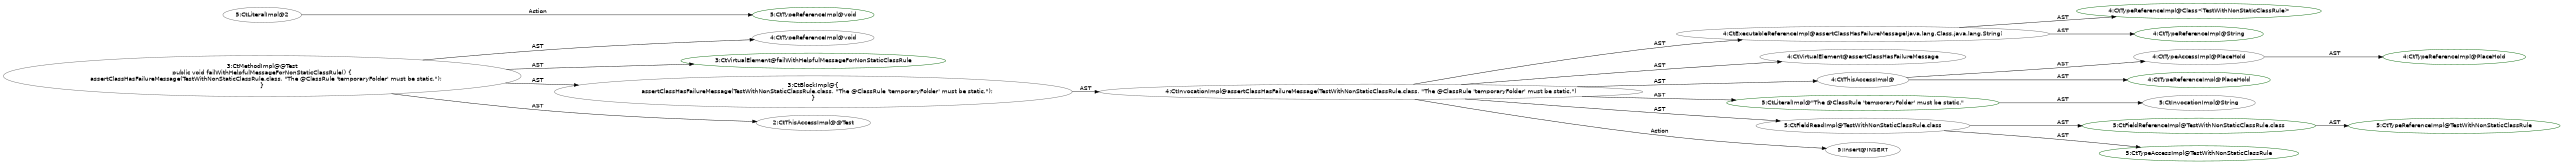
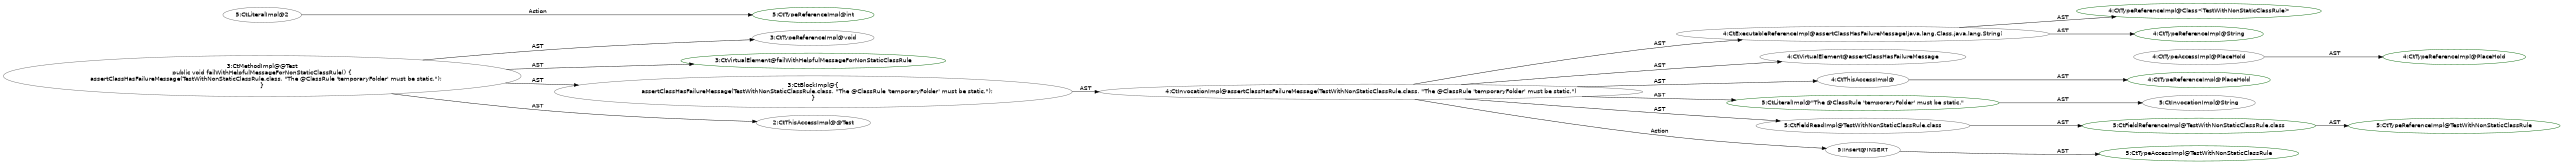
node "5:CtTypeReferenceImpl@void": label "5:CtTypeReferenceImpl@void" -> "5:CtTypeReferenceImpl@int"
node "4:CtTypeReferenceImpl@void": label "4:CtTypeReferenceImpl@void" -> "3:CtTypeReferenceImpl@void"
edge "4:CtThisAccessImpl@" -> "4:CtTypeAccessImpl@PlaceHold": removed, label "AST"
edge "5:CtFieldReadImpl@TestWithNonStaticClassRule.class" -> "5:CtTypeAccessImpl@TestWithNonStaticClassRule": now "5:Insert@INSERT" -> "5:CtTypeAccessImpl@TestWithNonStaticClassRule"
